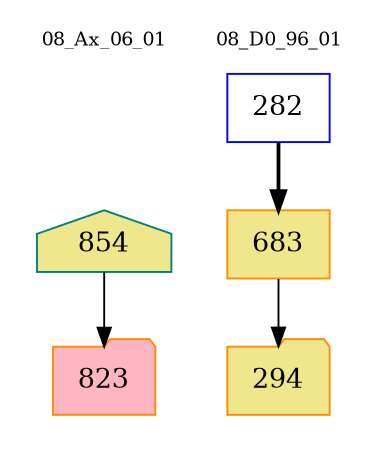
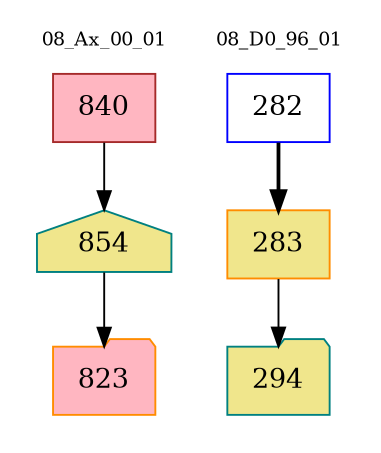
cluster "08_Ax_06_01": label "08_Ax_06_01" -> "08_Ax_00_01"
node "840": added
node "683": label "683" -> "283"
node "294": color darkorange -> teal
